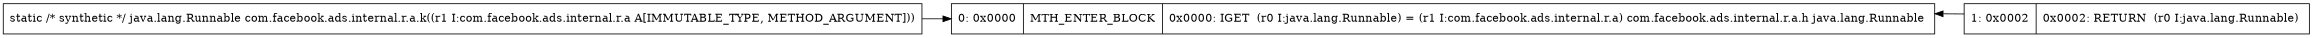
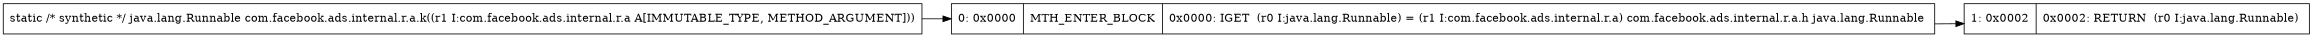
edge "1: 0x0002" -> "0: 0x0000": reversed
